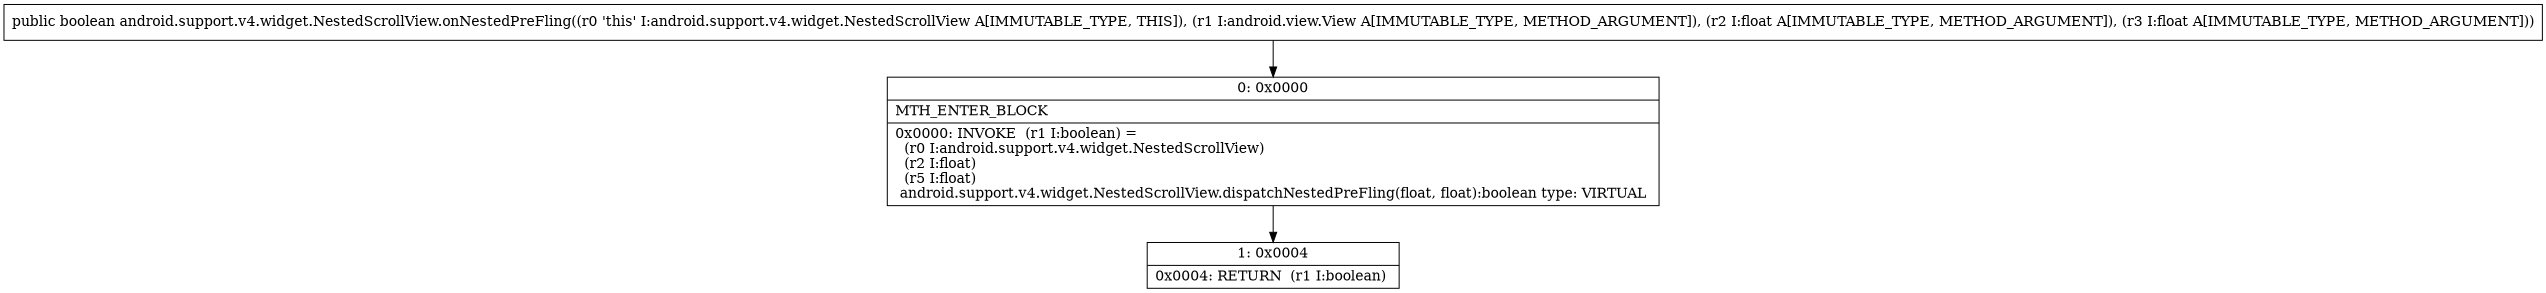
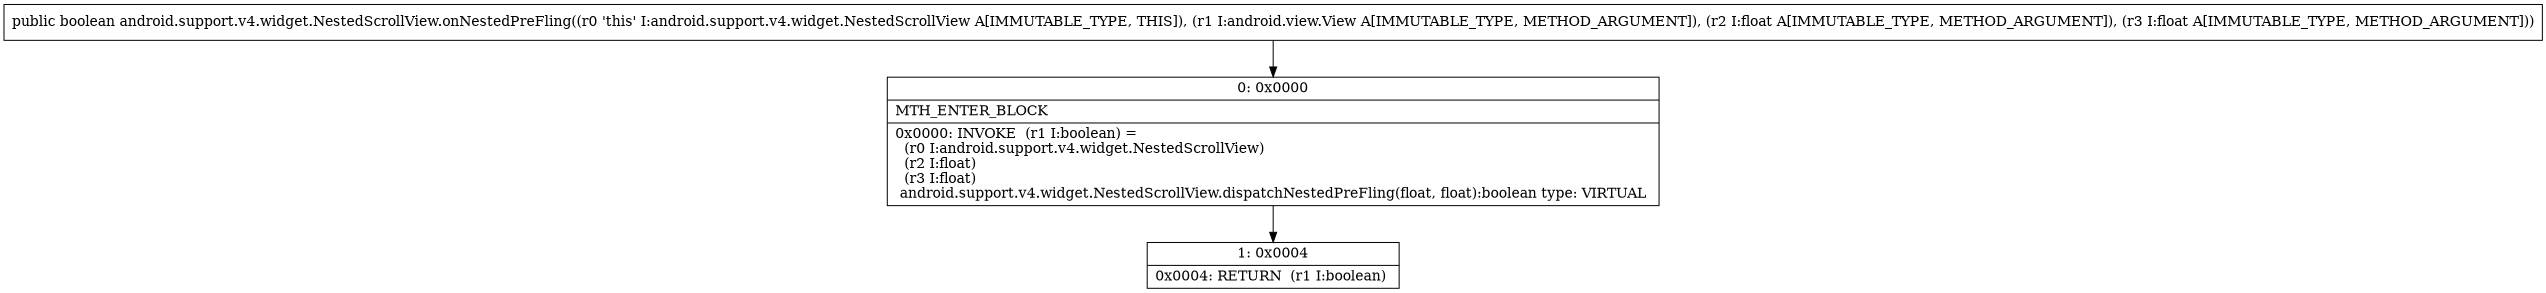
node "0: 0x0000": text "(r5 I:float)" -> "(r3 I:float)"
